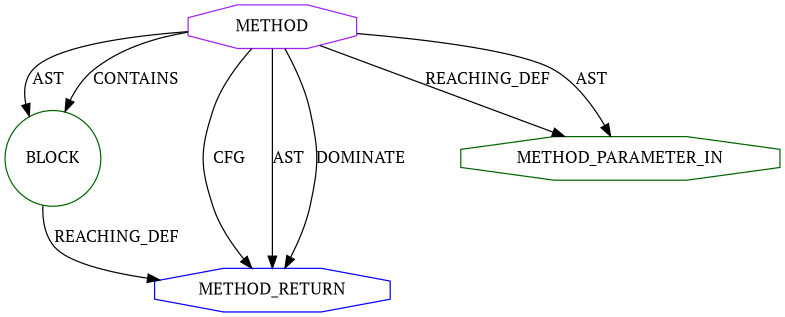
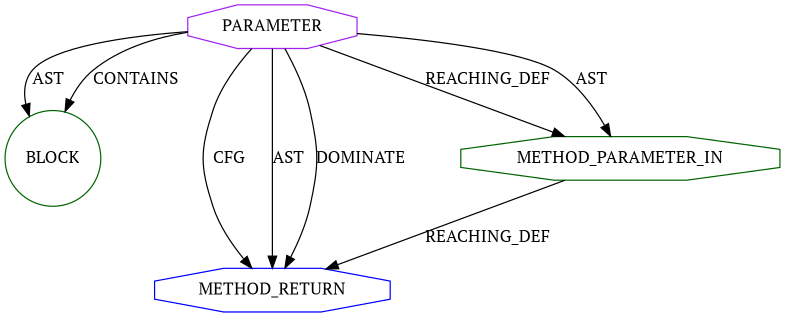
node "METHOD": label "METHOD" -> "PARAMETER"
edge "BLOCK" -> "METHOD_RETURN": now "METHOD_PARAMETER_IN" -> "METHOD_RETURN"
